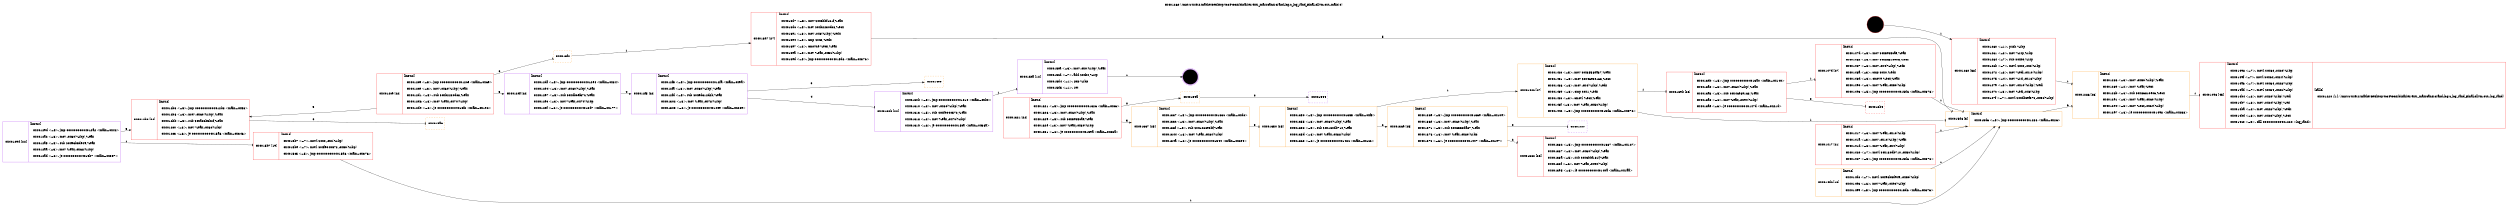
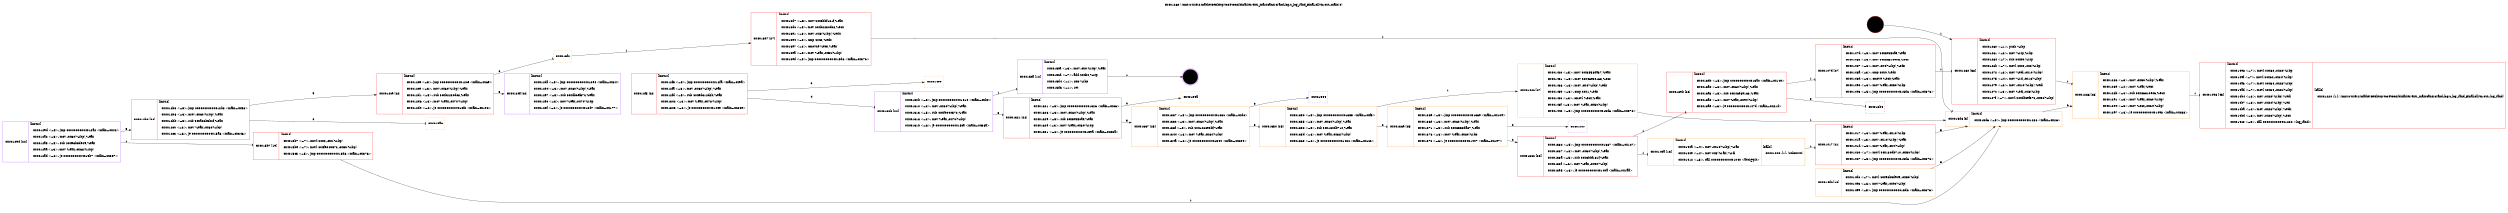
edge "0x4013d7 [27]" -> "0x4015d6 [5]": label " 5" -> " 1"
edge "0x40142c [27]" -> "0x40139b [25]": now "0x401382 [25]" -> "0x40139b [25]"
edge "0x4012df [22]" -> "0x4012f5 [22]": removed, label "4"
node "0x4012f5 [22]": color purple -> red
edge "0x40159a" -> "0x401544": now "0x401337 [25]" -> "0x401544"
edge "0x40147d [27]" -> "0x4015d6 [5]": now "0x40147d [27]" -> "0x401260 [38]"
edge "0x4015d6 [5]" -> "0x401286 [23]": arrowhead tee -> normal
edge "0x4012c9 [22]" -> "0x4012b3 [22]": reversed
edge "0x40130b [22]" -> "0x401321 [22]": added, label "3"
edge "0x40142c [27]" -> "0x4015d6 [5]": arrowhead tee -> normal
edge "0x401350 [25]" -> "0x401369 [25]": arrowhead normal -> tee
edge "0x401369 [25]" -> "0x401447": arrowhead tee -> normal
edge "0x401417 [21]" -> "0x4015d6 [5]": label " 1" -> " 5"
edge "0x401369 [25]" -> "0x401382 [25]": arrowhead tee -> normal
node "0x40140a [13]": added
edge "0x4014dc [18]" -> "0x4015d6 [5]": label " 1" -> " 8"
edge "0x4015b7 [19]" -> "0x4015d6 [5]": arrowhead normal -> tee
